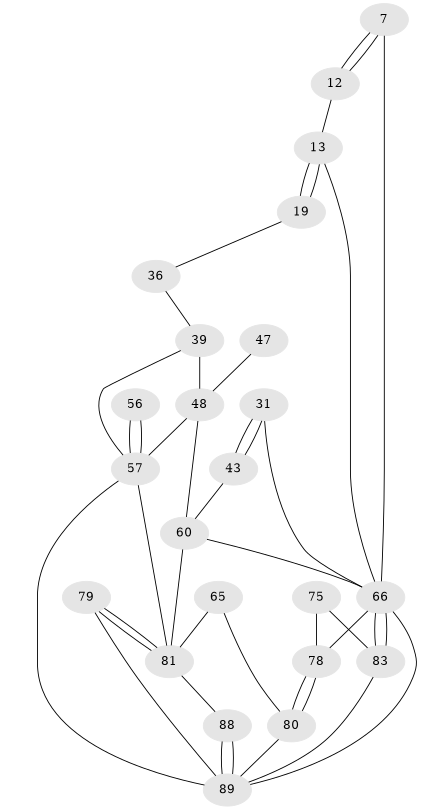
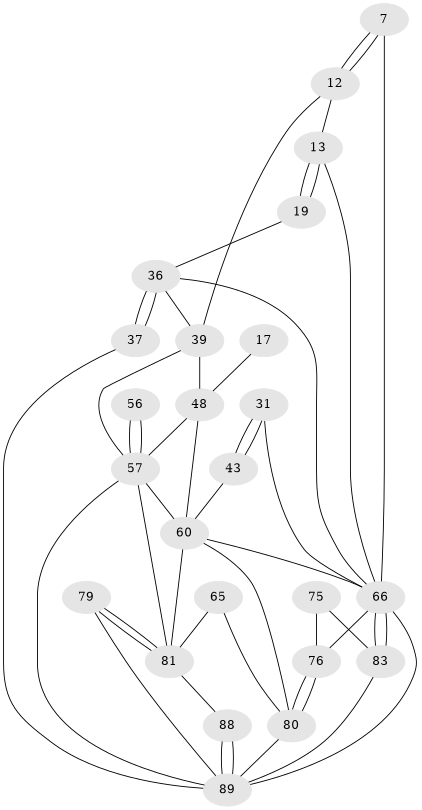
edge "12" -- "39": added
node "37": added
node "47": label "47" -> "17"
edge "36" -- "66": added
edge "57" -- "60": added
edge "60" -- "80": added
node "78": label "78" -> "76"
